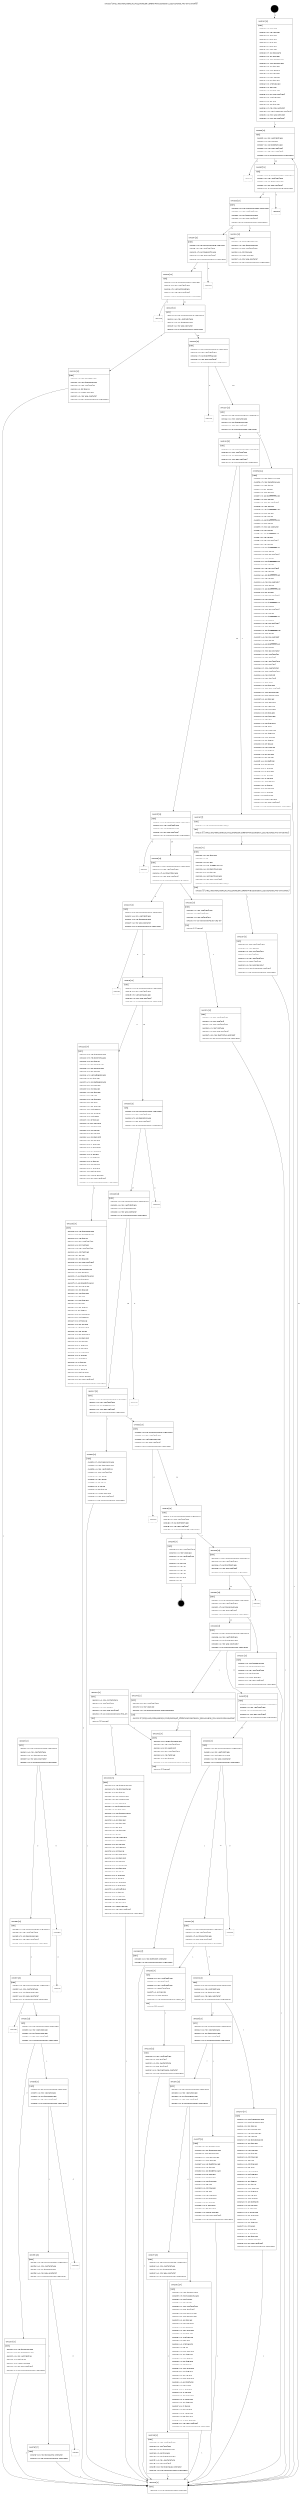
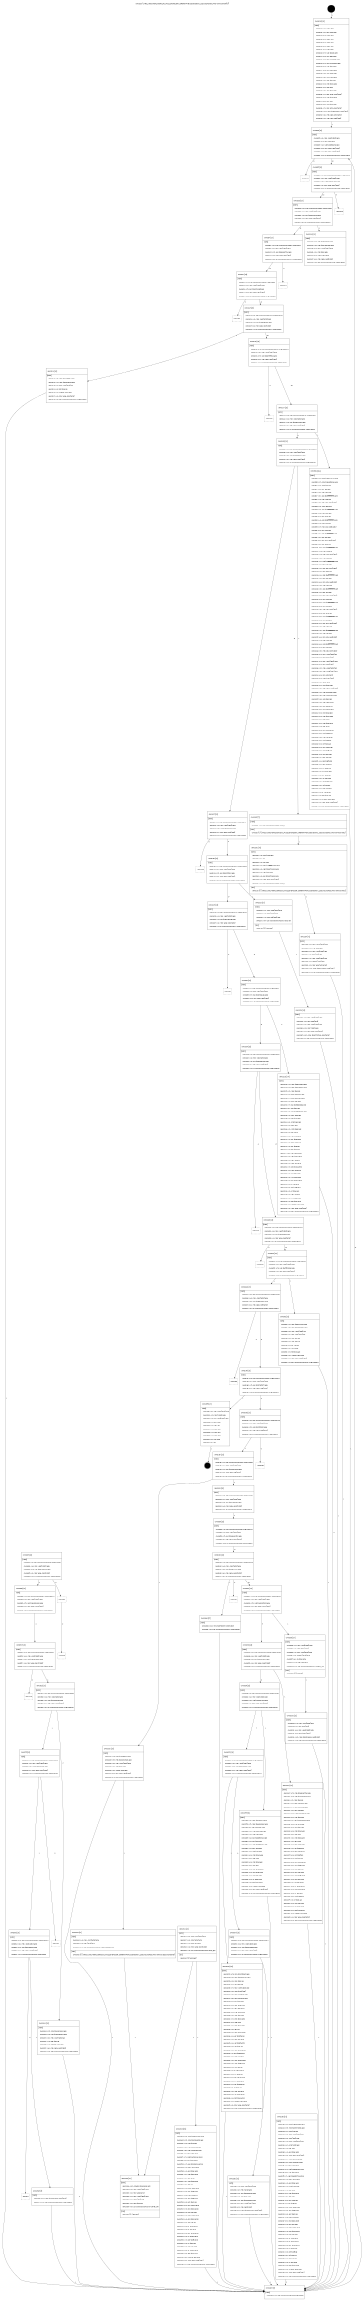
edge "0x40222b [147]" -> "0x4022be [171]": now "0x40222b [147]" -> "0x402a09 [5]"
edge "0x401dd3 [28]" -> "0x40249a [12]": now "0x4021d0 [30]" -> "0x40249a [12]"
